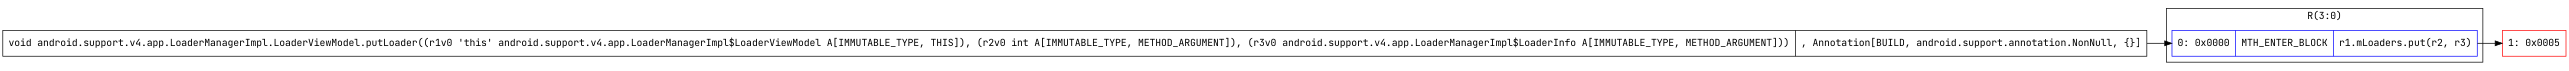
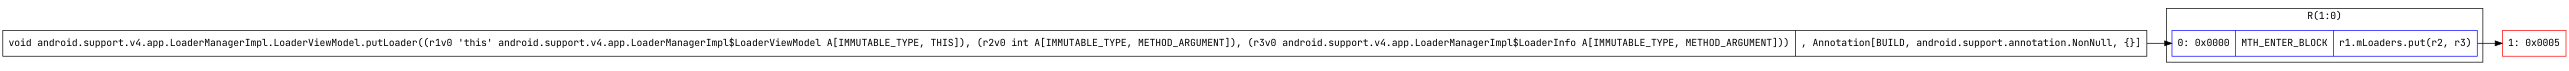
cluster "R(3:0)": label "R(3:0)" -> "R(1:0)"
